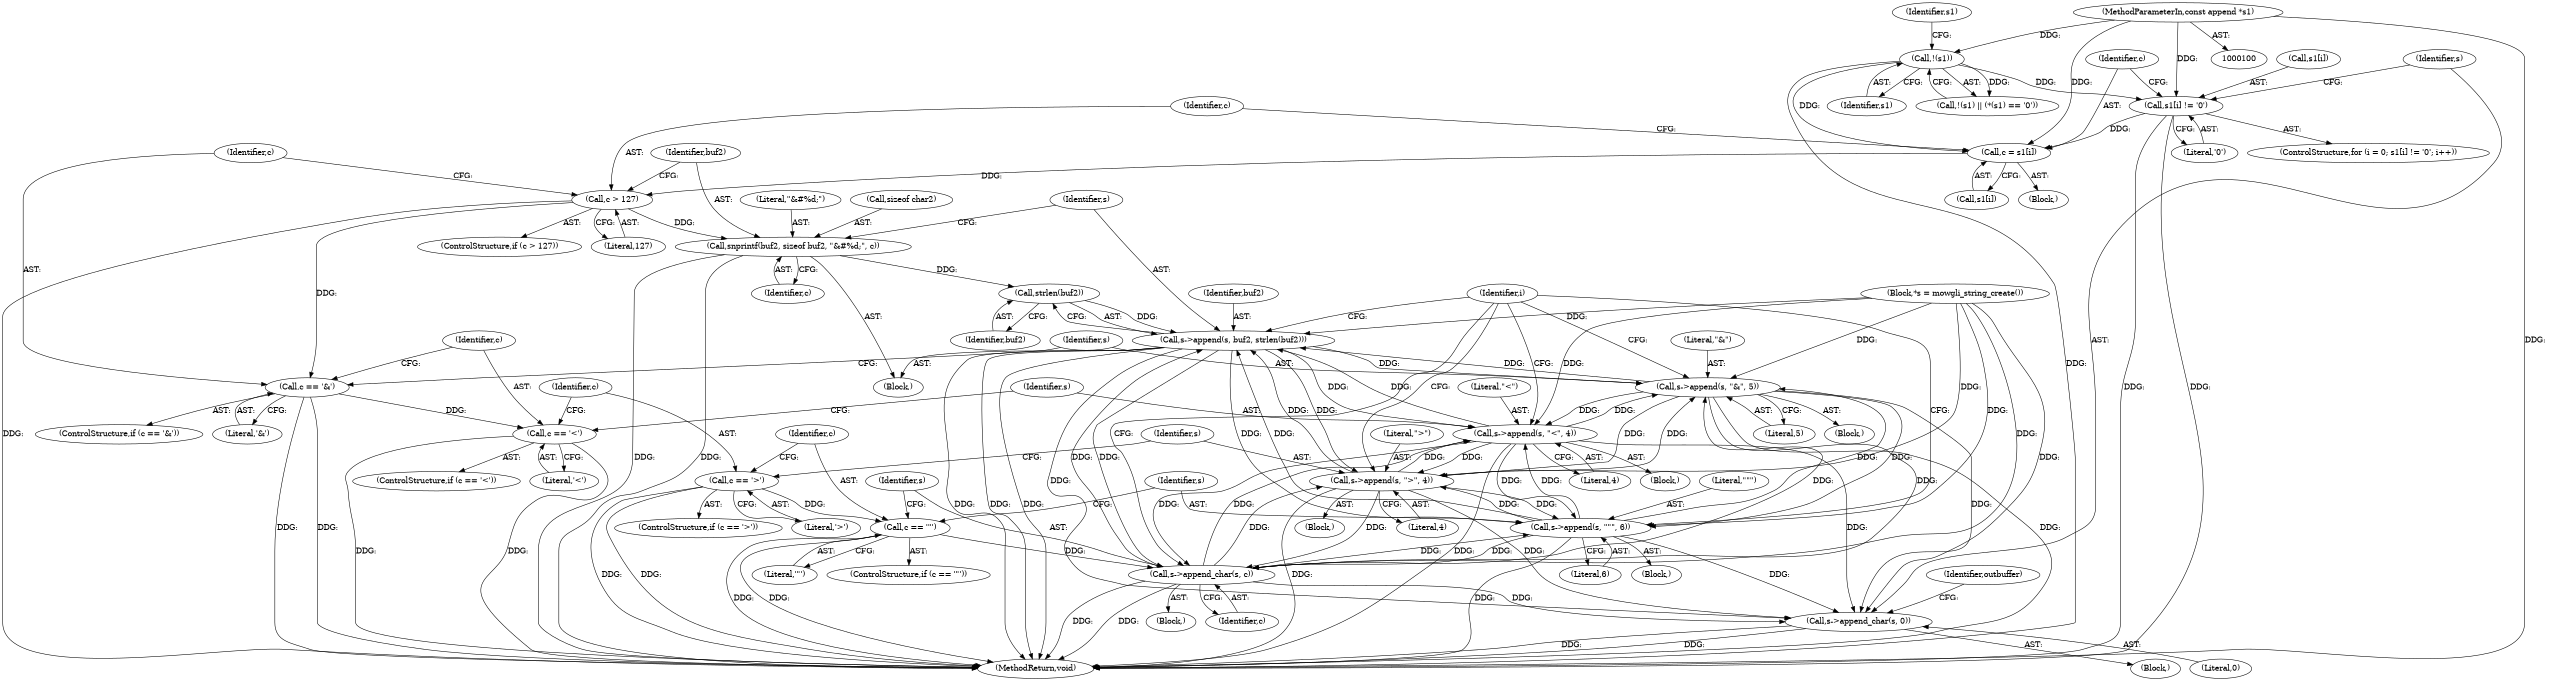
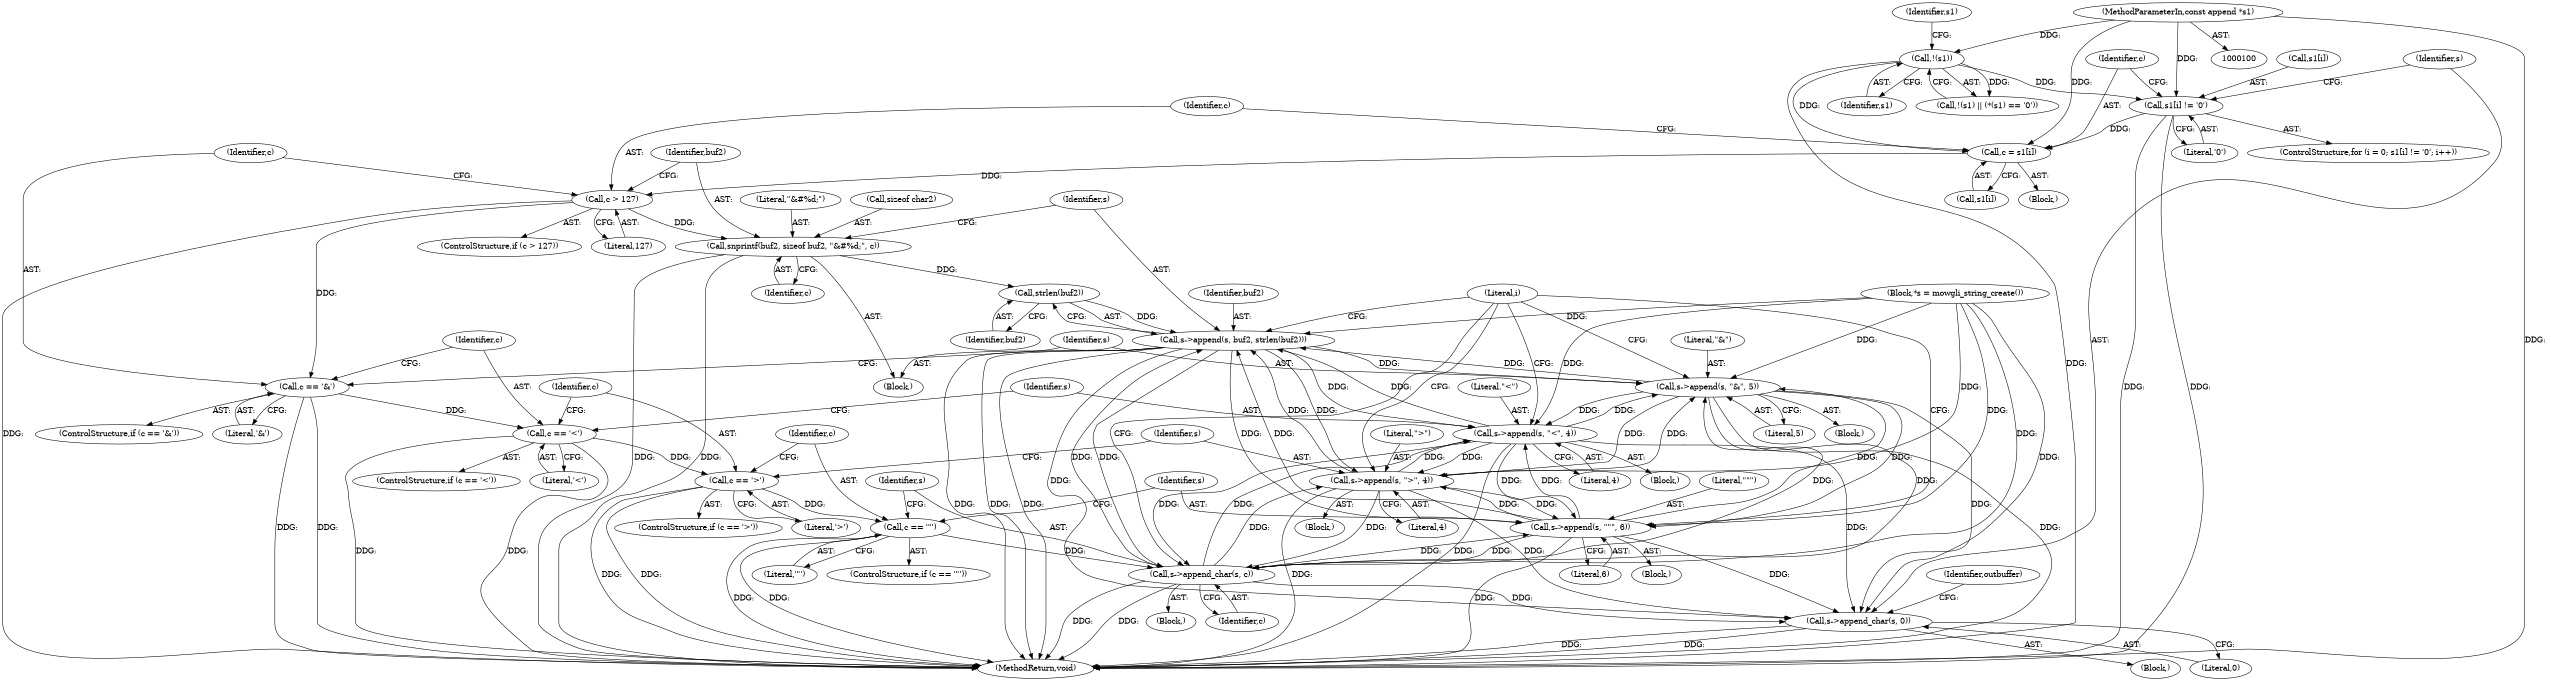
node "(Identifier,i)": label "(Identifier,i)" -> "(Literal,i)"
edge "(Call,c == '<')" -> "(Call,c == '>')": added, label "DDG:"
edge "(Call,s->append_char(s, 0))" -> "(Literal,0)": added, label "CFG:"
